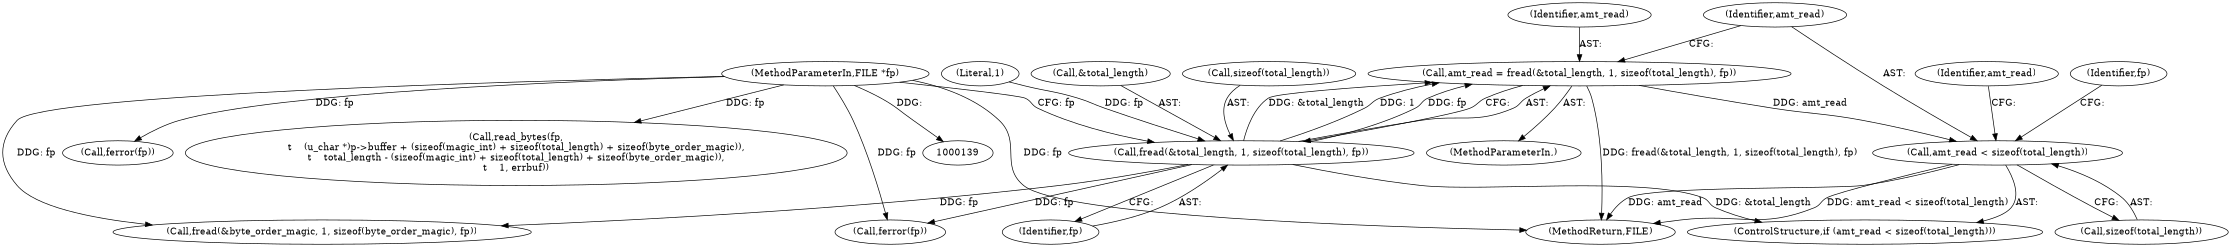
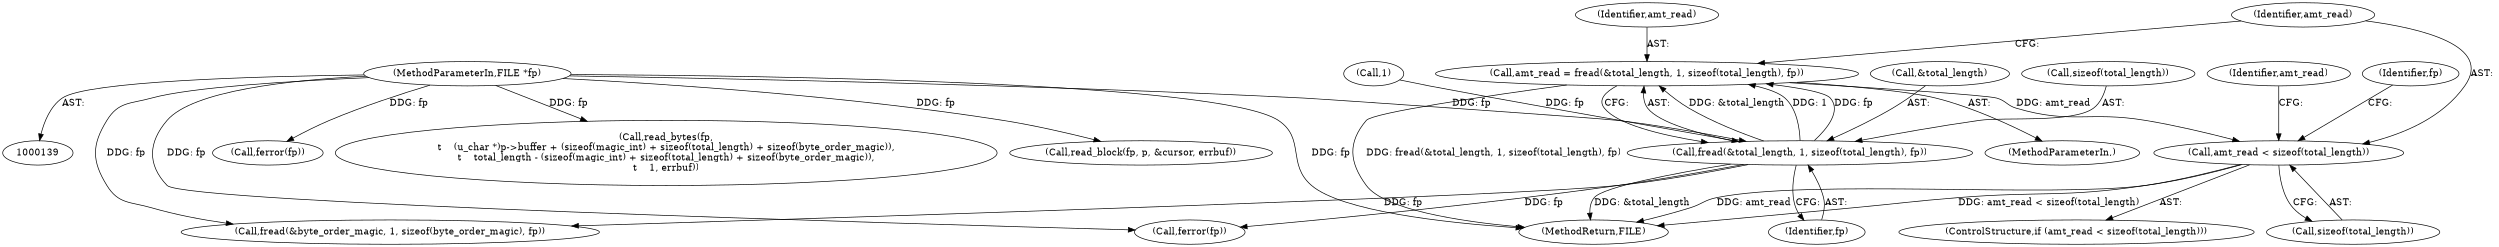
node "(Literal,1)": label "(Literal,1)" -> "(Call,1)"
edge "(MethodParameterIn,FILE *fp)" -> "1000139": label "DDG: " -> "AST: "
edge "(MethodParameterIn,FILE *fp)" -> "(Call,fread(&total_length, 1, sizeof(total_length), fp))": label "CFG: fp" -> "DDG: fp"
node "(Call,read_block(fp, p, &cursor, errbuf))": added
edge "(Call,fread(&total_length, 1, sizeof(total_length), fp))" -> "(ControlStructure,if (amt_read < sizeof(total_length)))": now "(Call,fread(&total_length, 1, sizeof(total_length), fp))" -> "(MethodReturn,FILE)"
